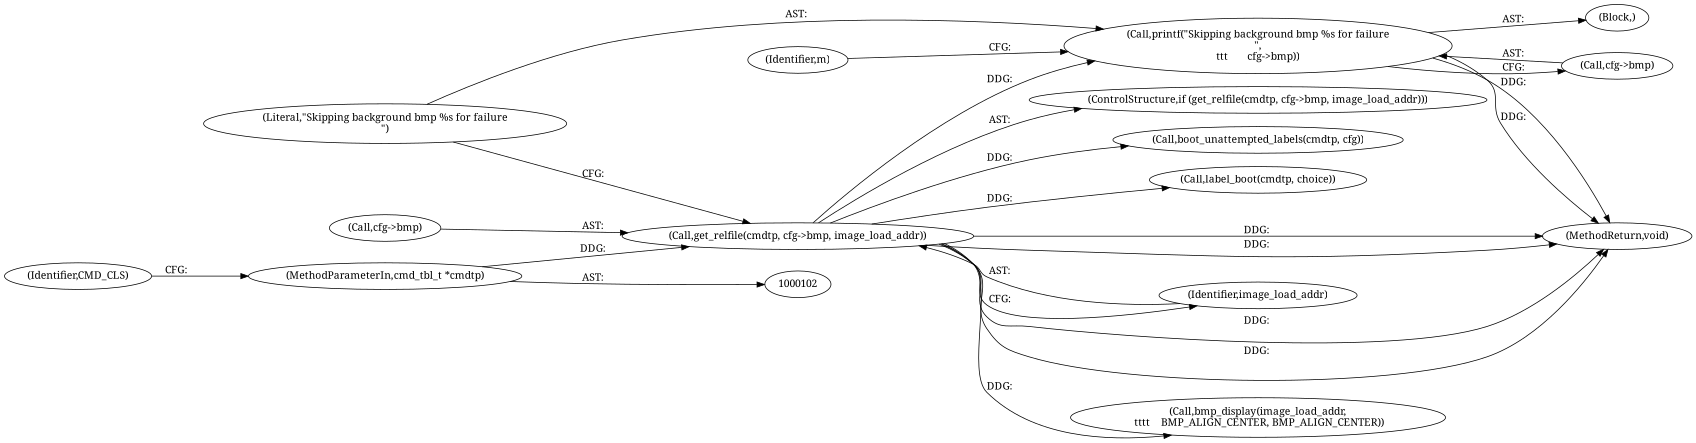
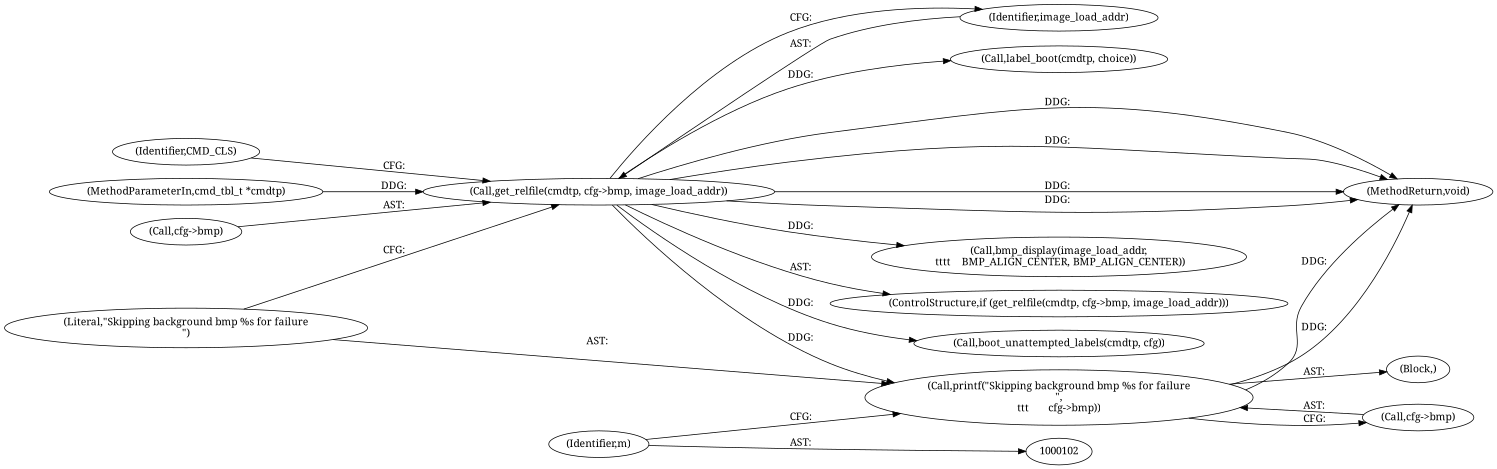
edge "(Identifier,CMD_CLS)" -> "(MethodParameterIn,cmd_tbl_t *cmdtp)": now "(Identifier,CMD_CLS)" -> "(Call,get_relfile(cmdtp, cfg->bmp, image_load_addr))"
edge "(MethodParameterIn,cmd_tbl_t *cmdtp)" -> "1000102": now "(Identifier,m)" -> "1000102"
